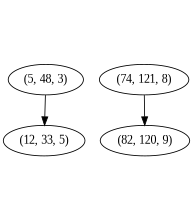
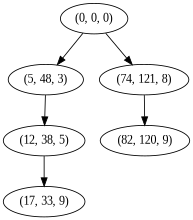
node "(0, 0, 0)": added
node "(12, 33, 5)": label "(12, 33, 5)" -> "(12, 38, 5)"
node "(17, 33, 9)": added
